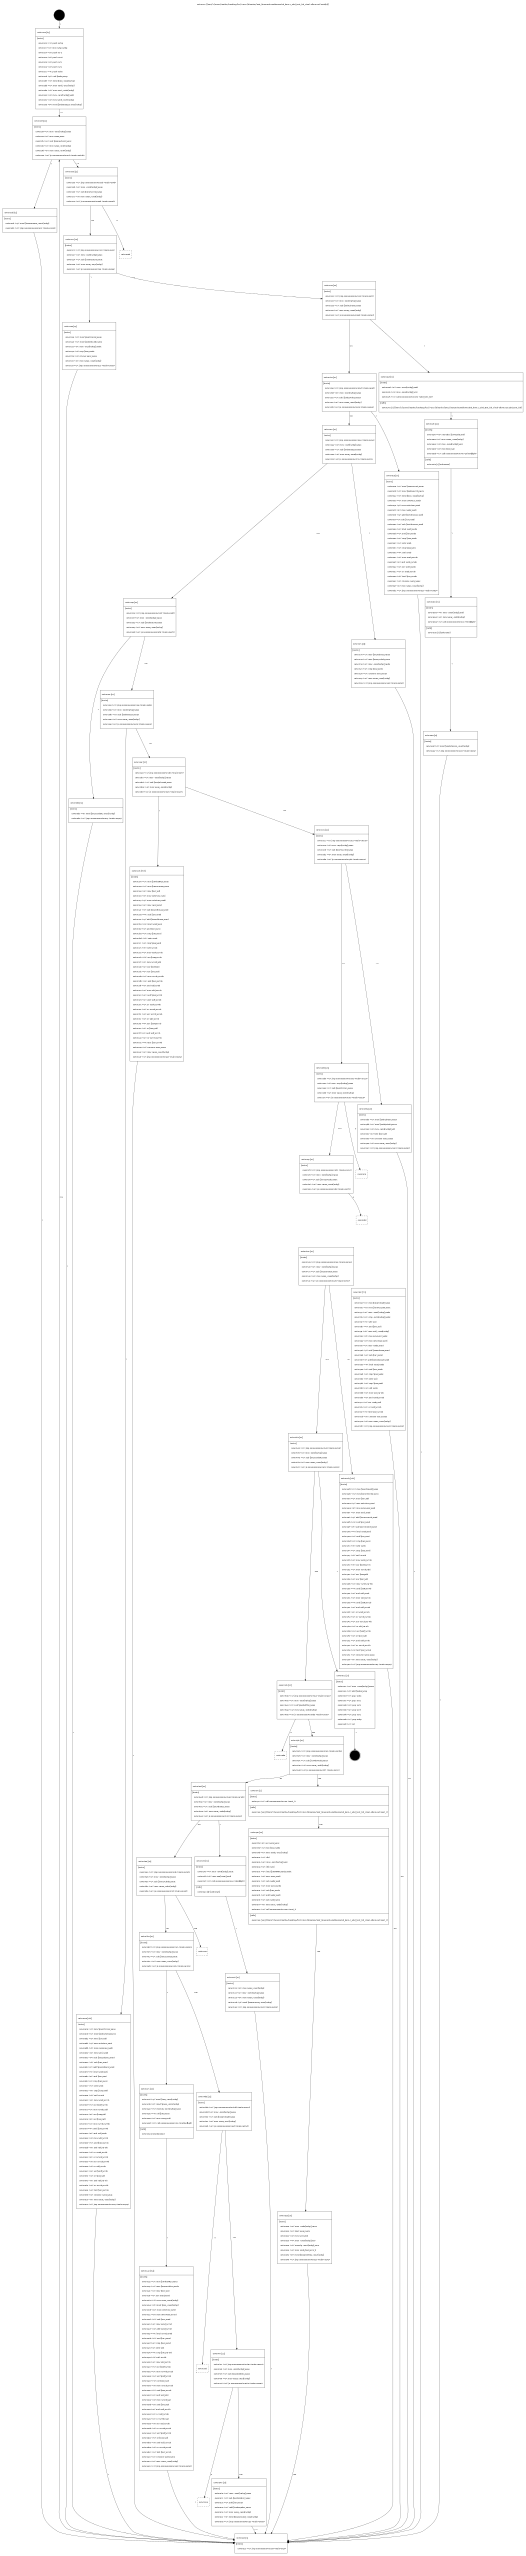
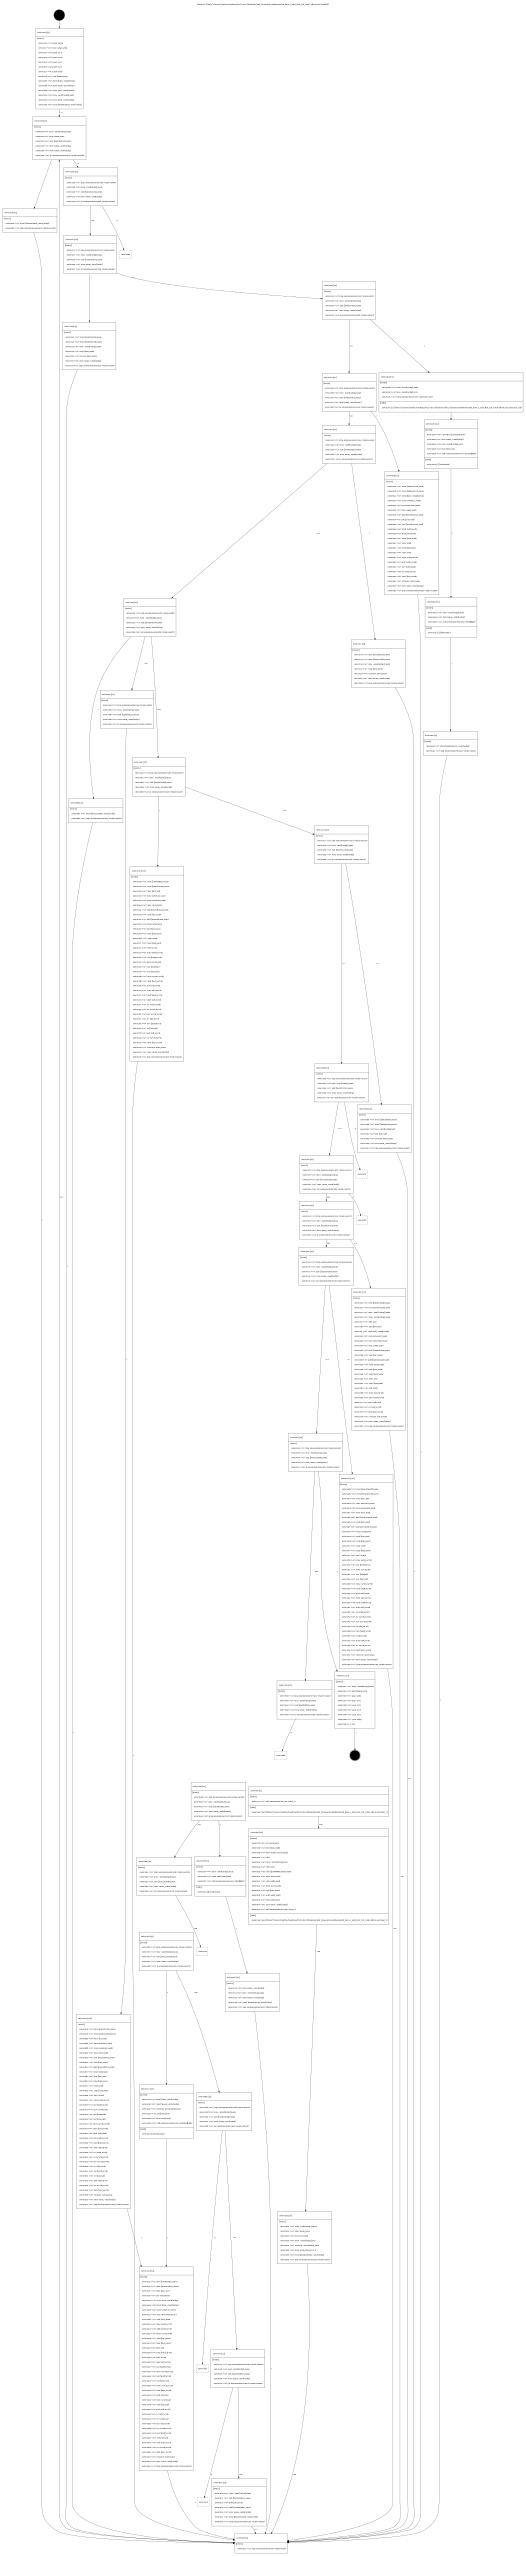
edge "0x401393 [25]" -> "0x4013ac [25]": now "0x40137a [25]" -> "0x4013ac [25]"
node "0x401410 [25]": added
node "0x401474 [25]": removed
edge "0x4014a6 [25]" -> "0x4014bf [25]": removed, label "101"
edge "0x4018c8 [144]" -> "0x401a27 [5]": now "0x4018c8 [144]" -> "0x401632 [153]"
